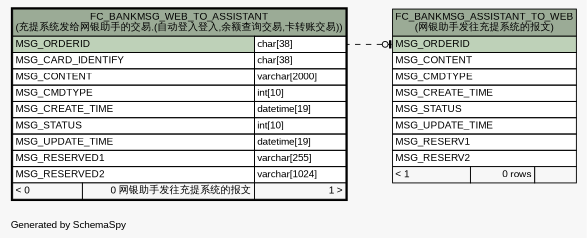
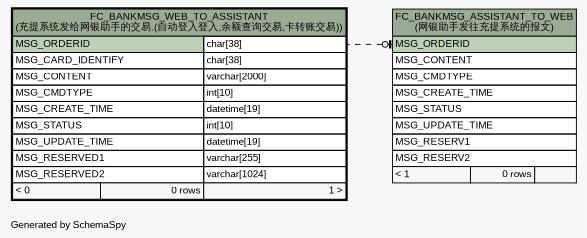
node "FC_BANKMSG_WEB_TO_ASSISTANT": text "0 网银助手发往充提系统的报文" -> "0 rows"
